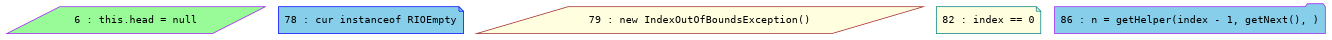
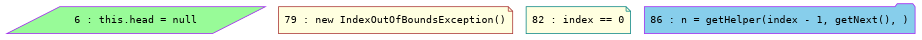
node "78 : cur instanceof RIOEmpty": removed
node "79 : new IndexOutOfBoundsException()": shape parallelogram -> note
